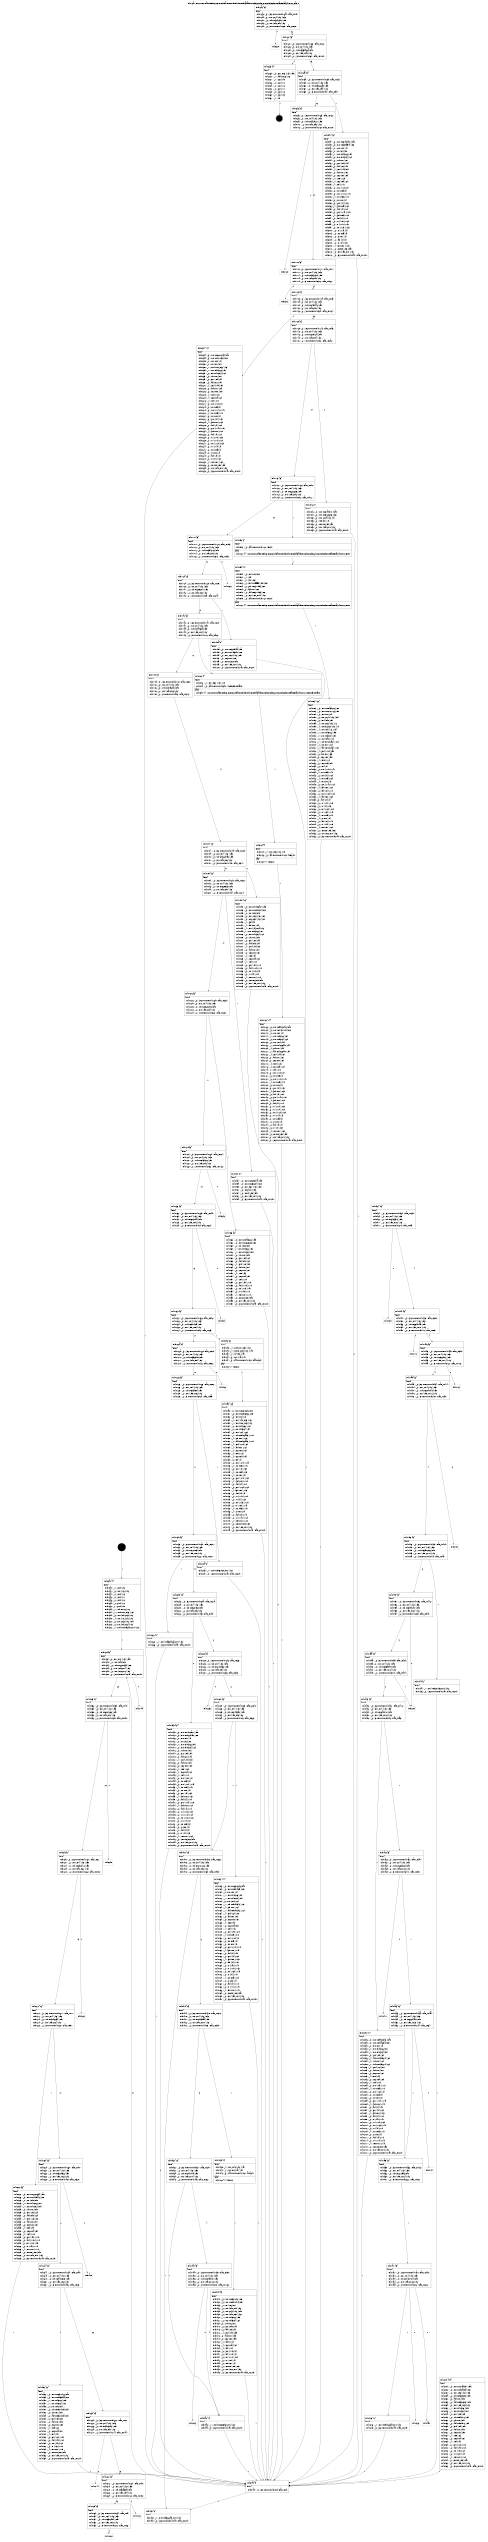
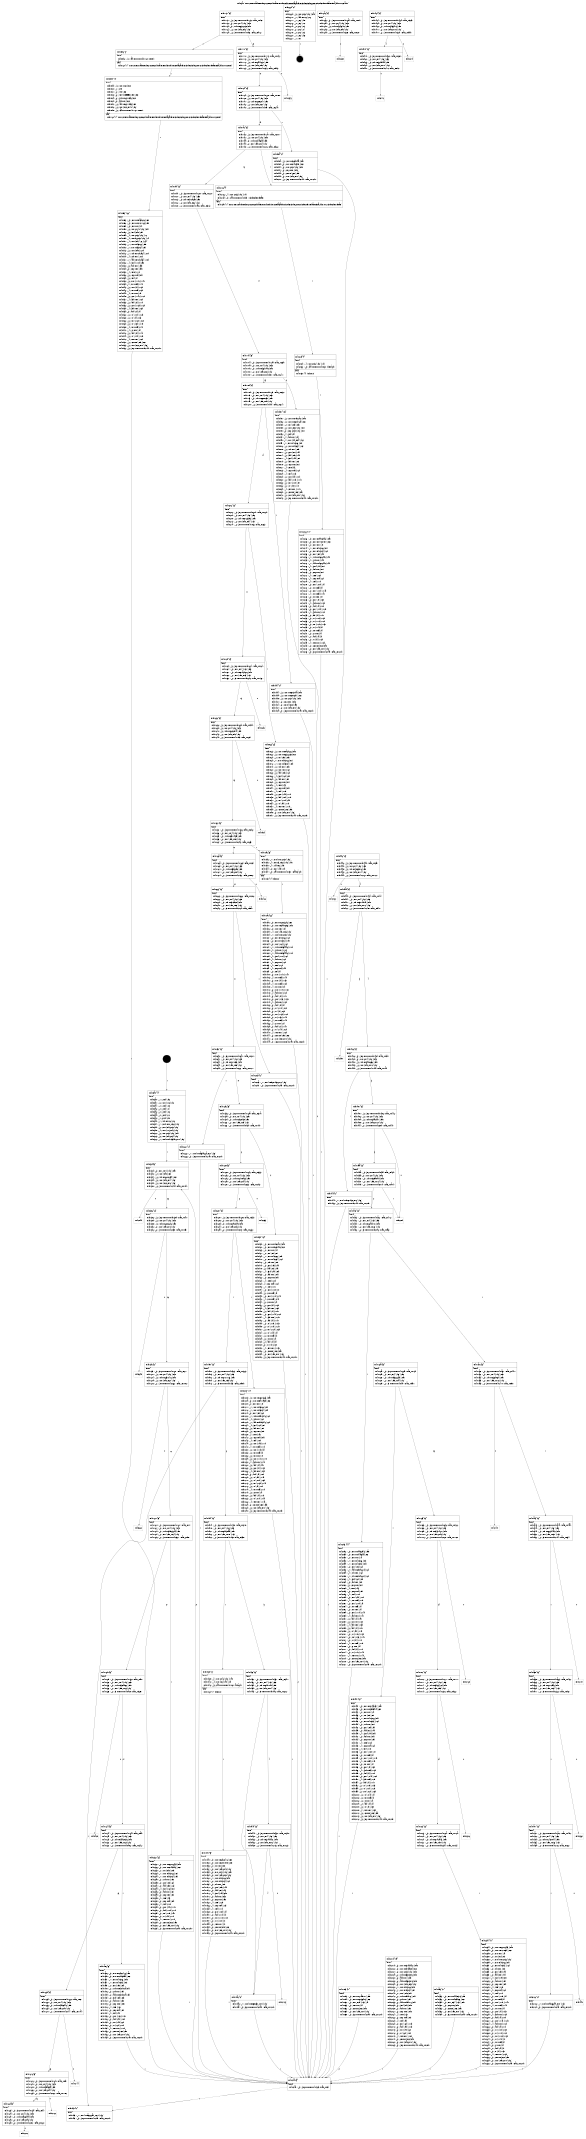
node "0x4016c1 [25]": removed
node "0x40173e [25]": removed
edge "0x40197d [25]" -> "0x401996 [25]": removed, label "4"
node "0x401ab3 [27]": added
edge "0x401a77 [25]" -> "0x402362": now "0x401a5e [25]" -> "0x402362"
